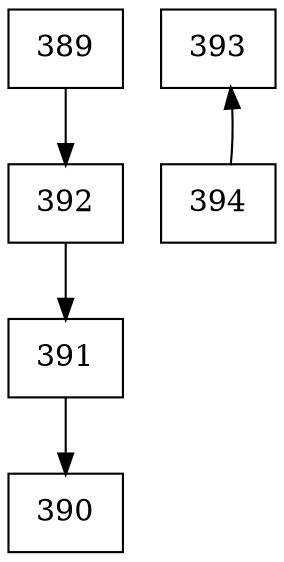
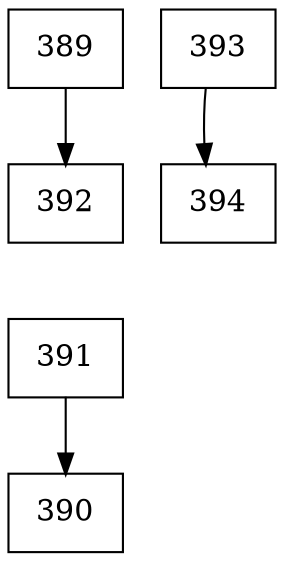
edge "394" -> "393": reversed
edge "392" -> "391": removed
